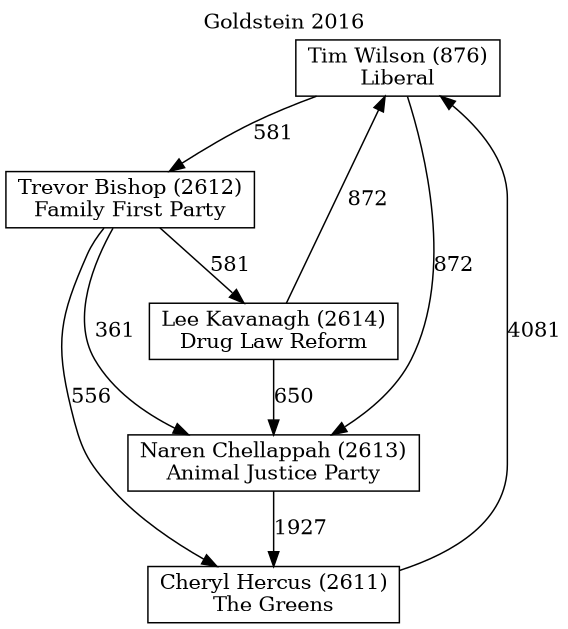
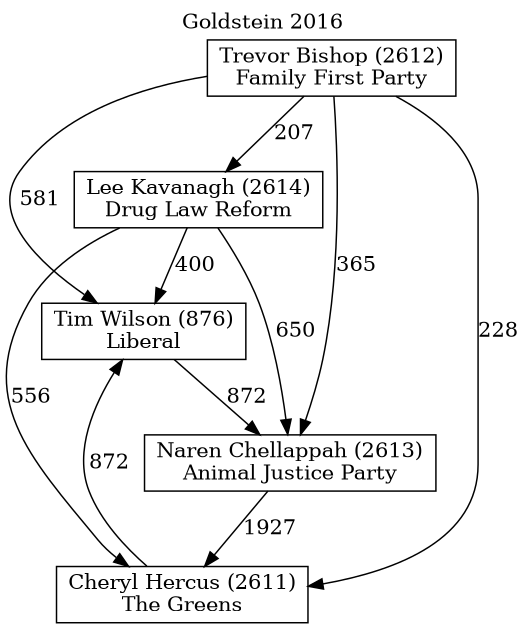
edge "Tim Wilson (876) Liberal" -> "Trevor Bishop (2612) Family First Party": reversed
edge "Lee Kavanagh (2614) Drug Law Reform" -> "Tim Wilson (876) Liberal": label "872" -> "400"
edge "Trevor Bishop (2612) Family First Party" -> "Lee Kavanagh (2614) Drug Law Reform": label "581" -> "207"
edge "Trevor Bishop (2612) Family First Party" -> "Naren Chellappah (2613) Animal Justice Party": label "361" -> "365"
edge "Cheryl Hercus (2611) The Greens" -> "Tim Wilson (876) Liberal": label "4081" -> "872"
edge "Lee Kavanagh (2614) Drug Law Reform" -> "Cheryl Hercus (2611) The Greens": added, label "556"
edge "Trevor Bishop (2612) Family First Party" -> "Cheryl Hercus (2611) The Greens": label "556" -> "228"
